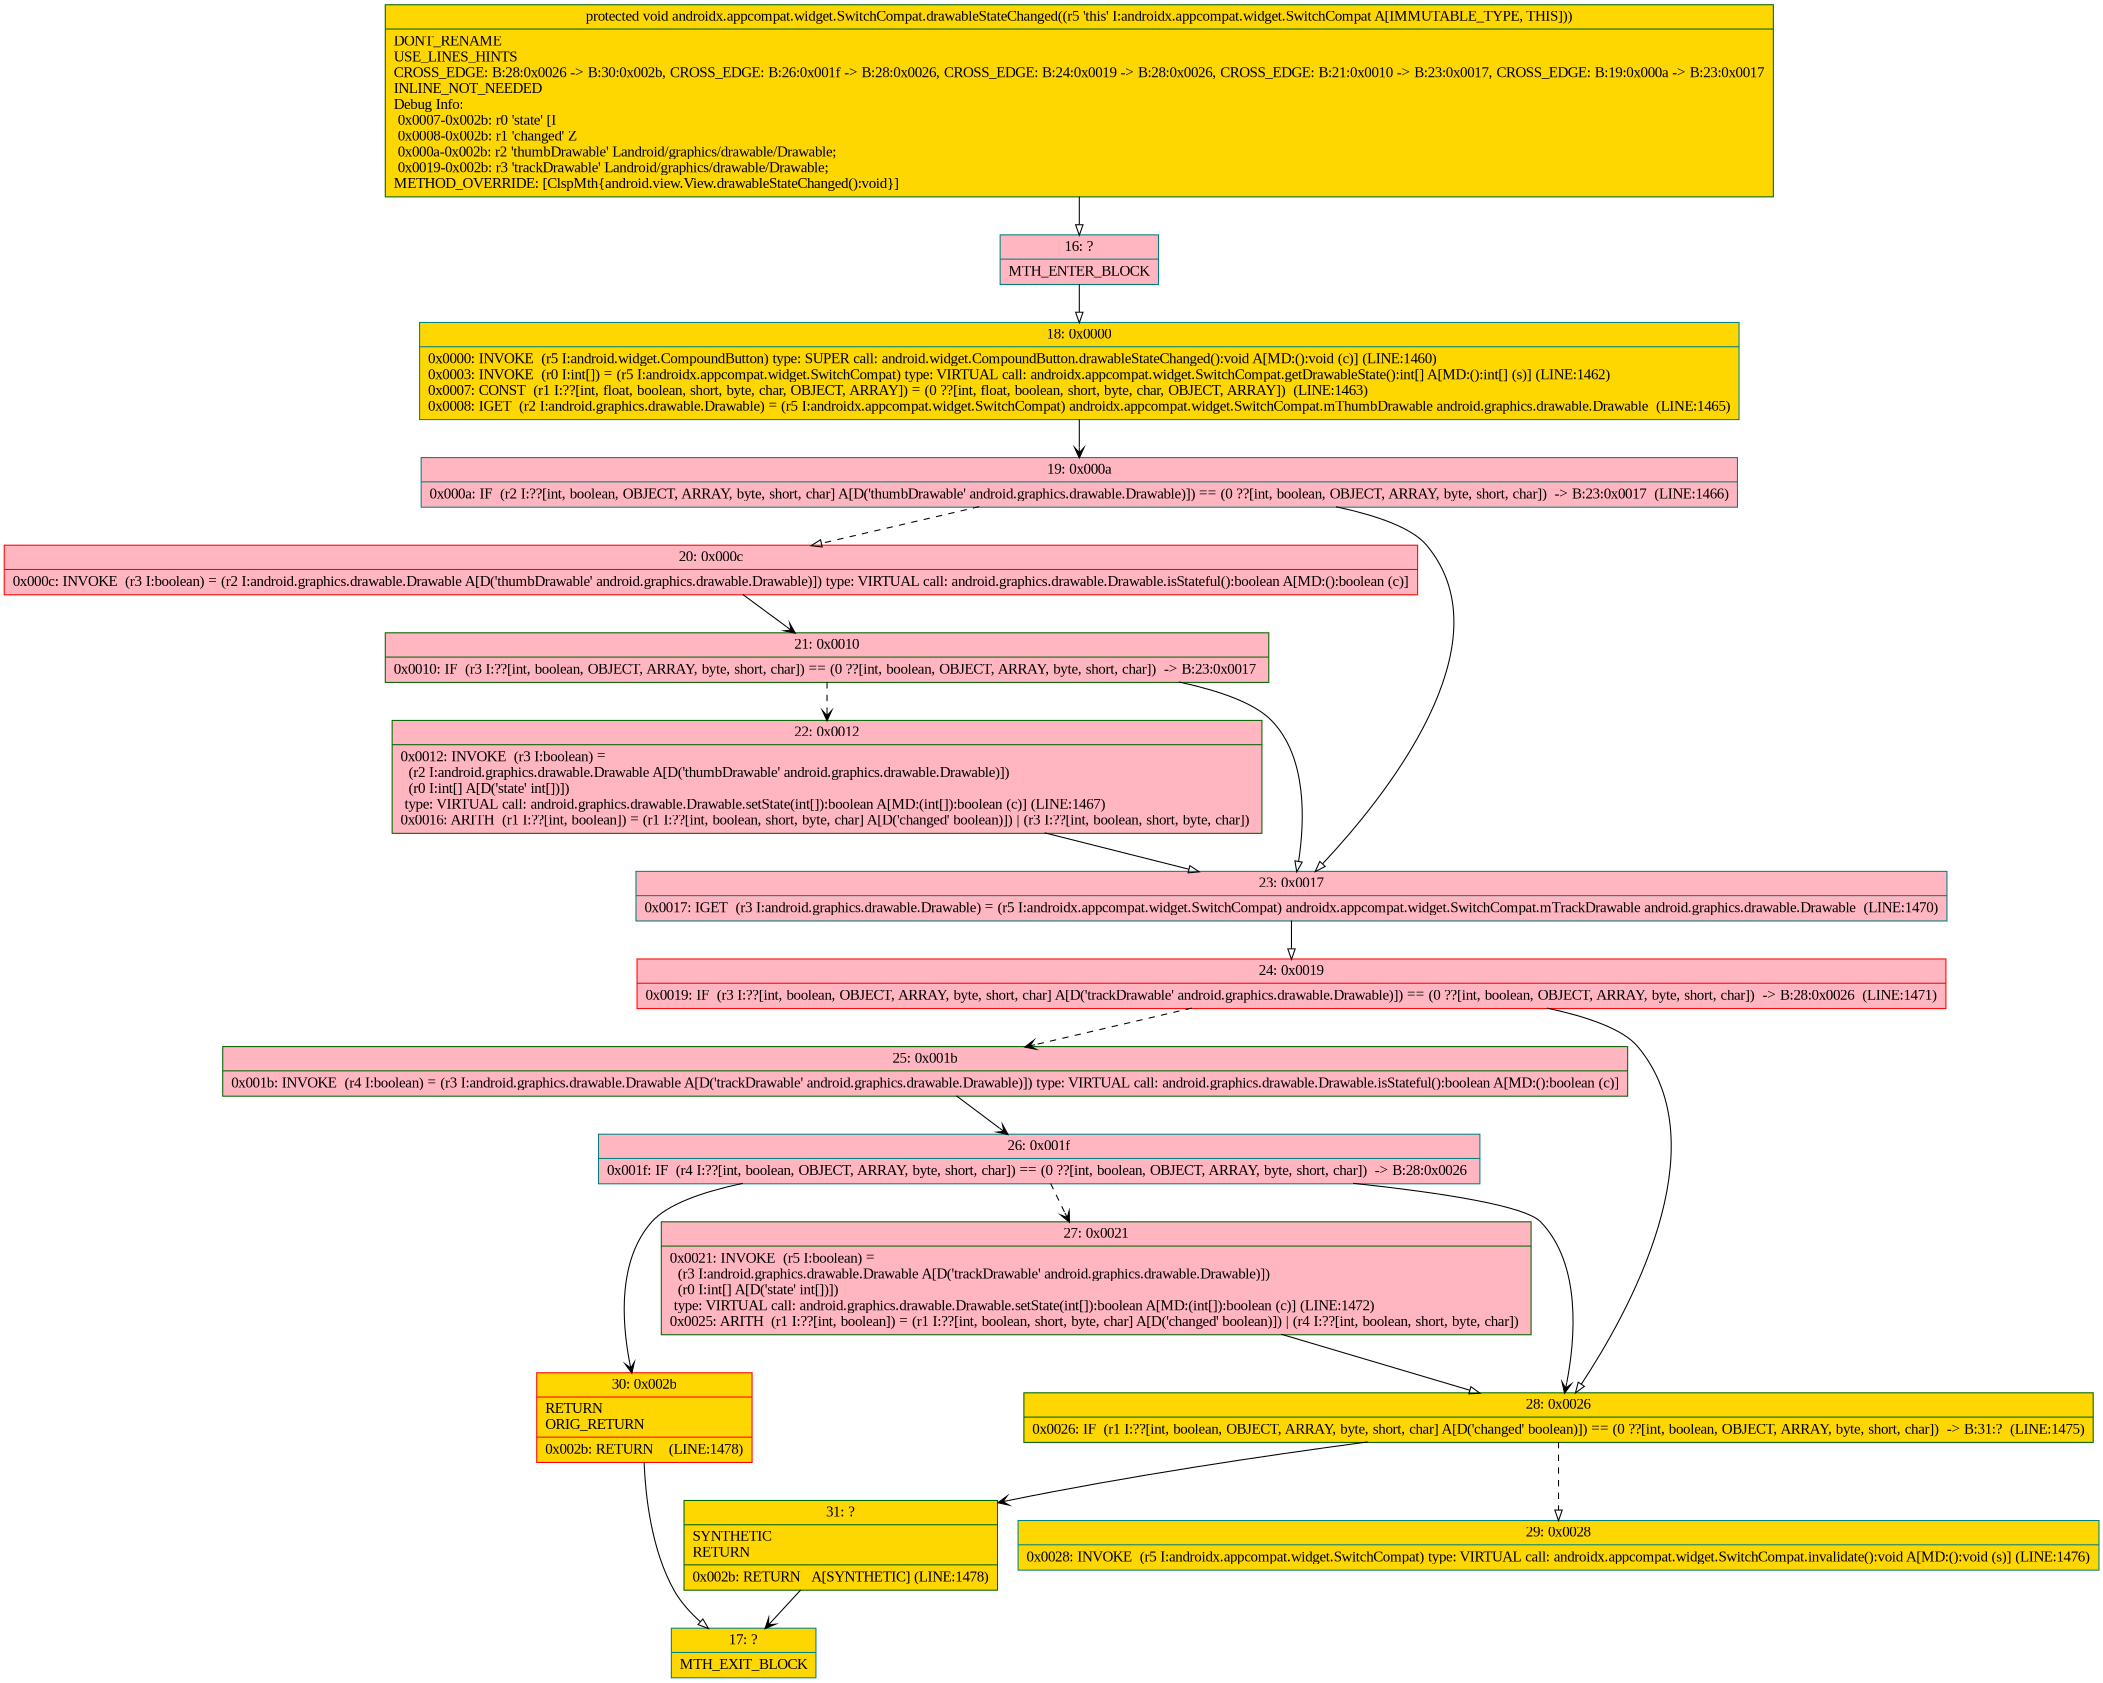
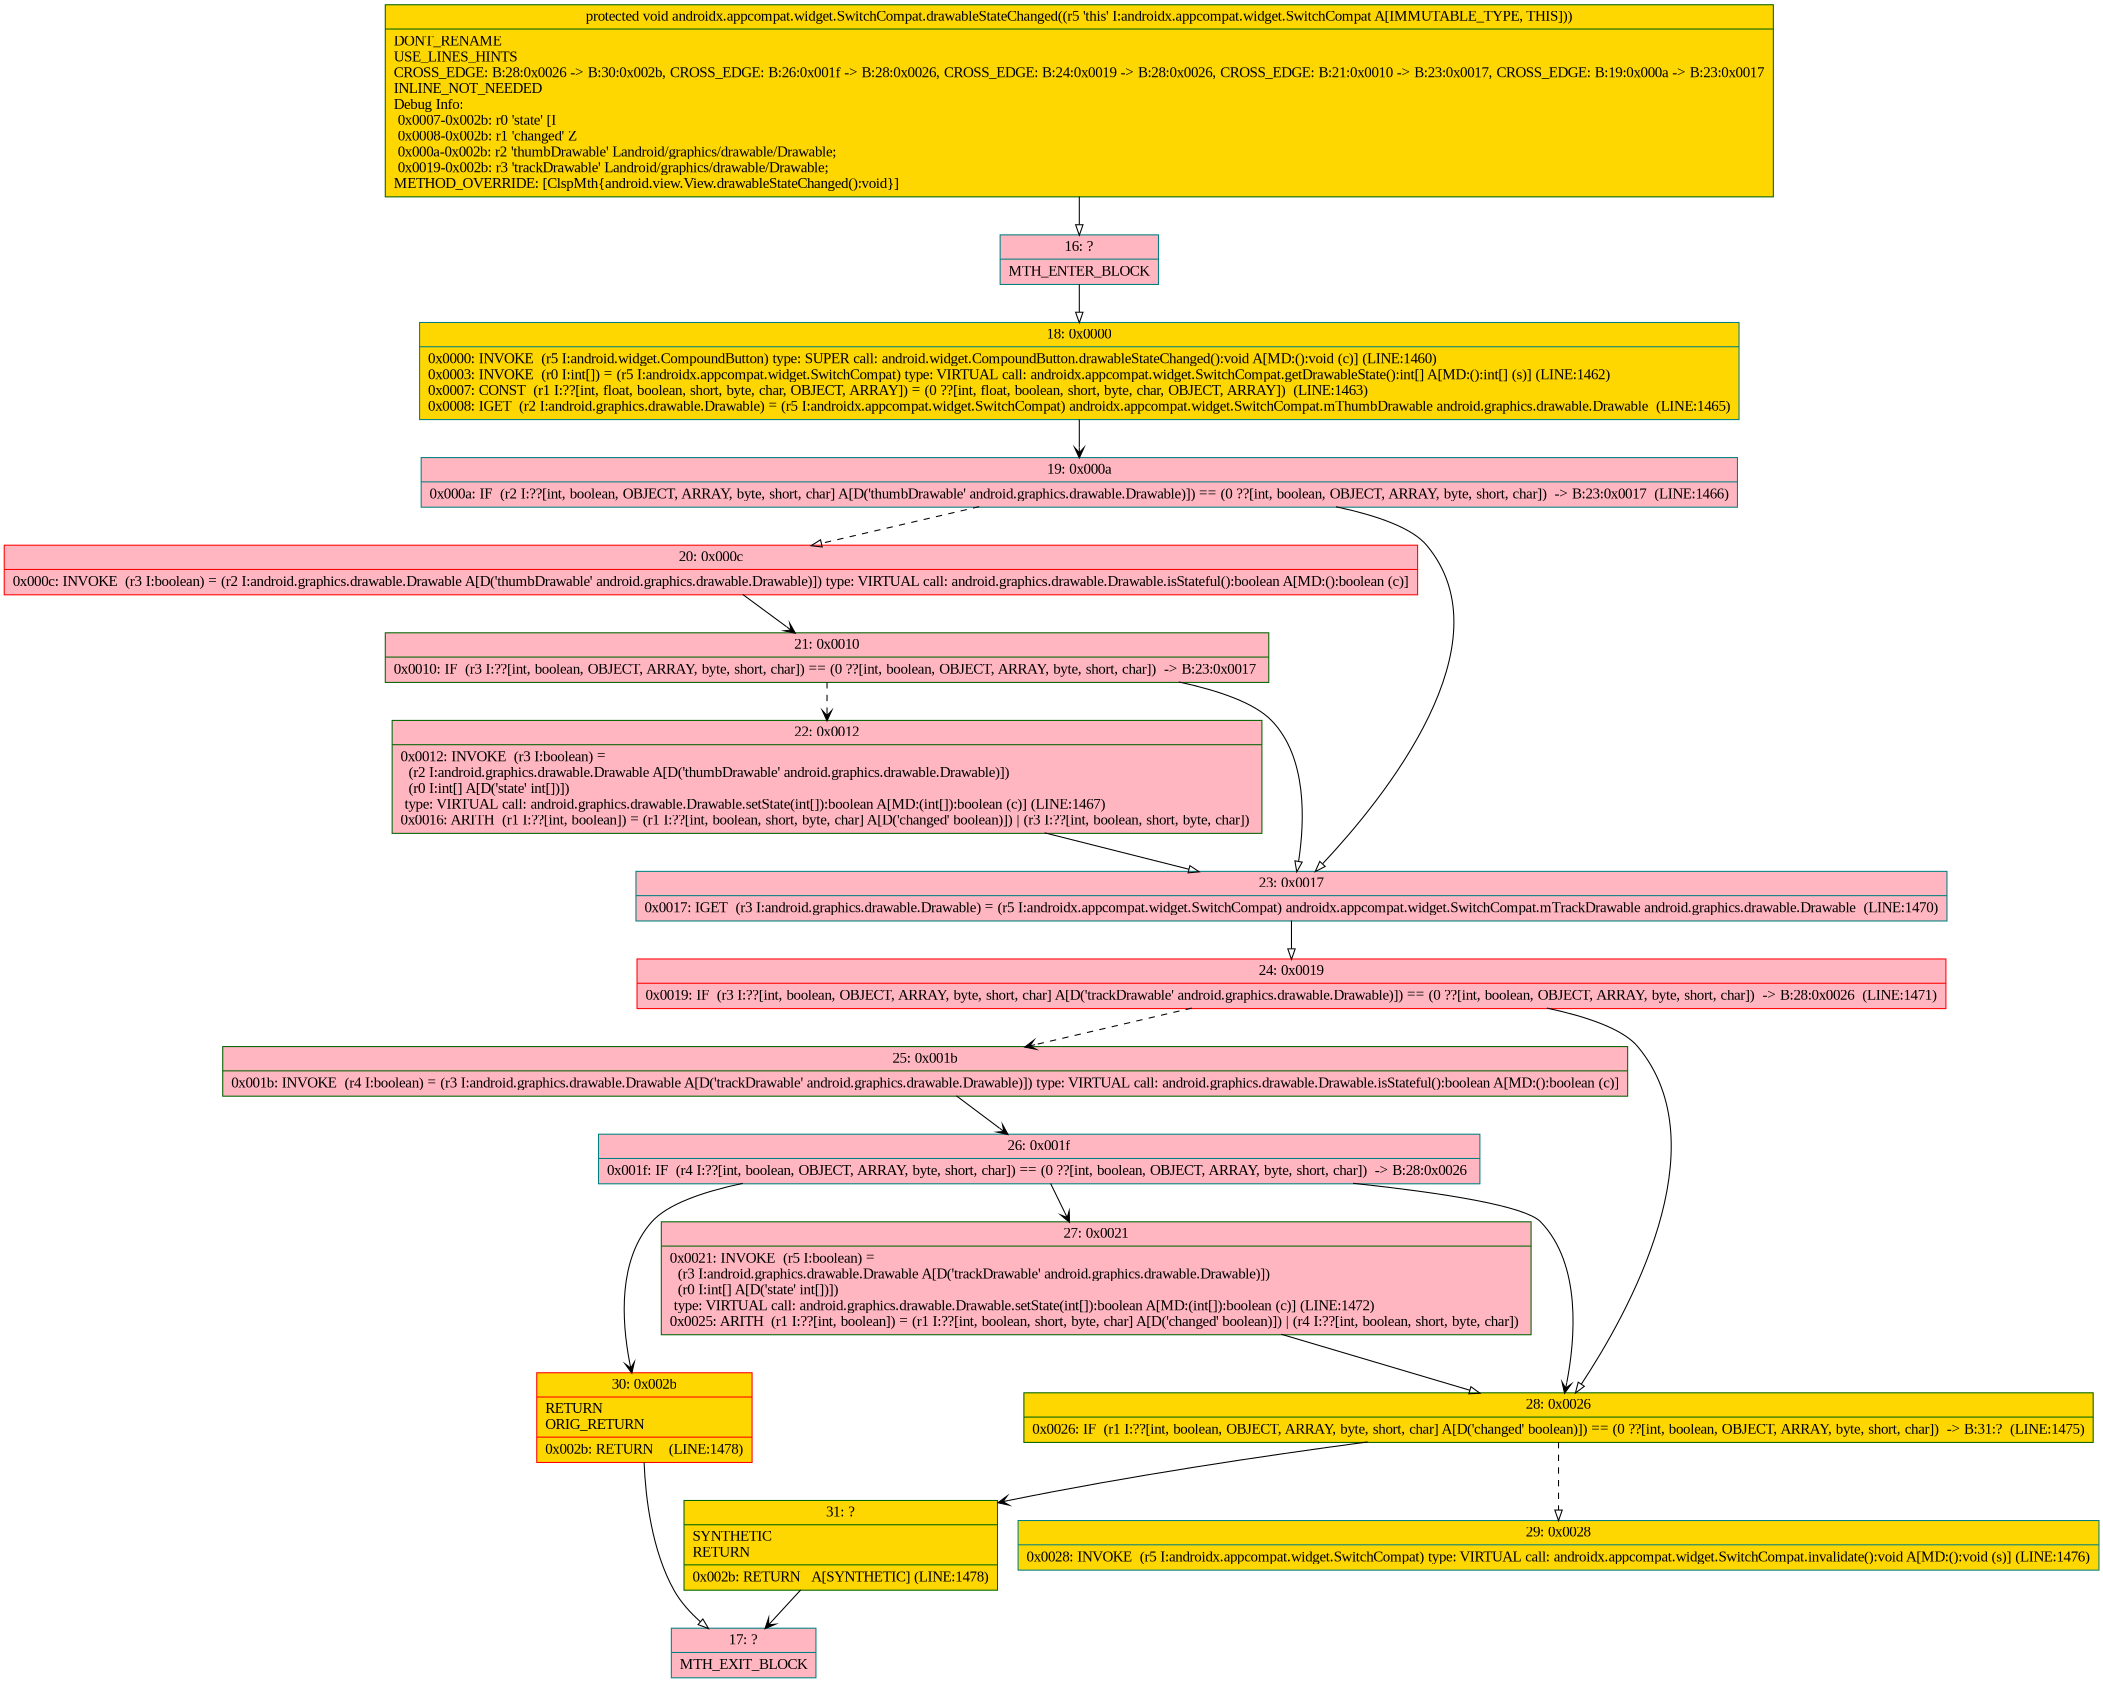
edge "26: 0x001f" -> "27: 0x0021": style dashed -> solid
node "17: ?": fillcolor gold -> lightpink
